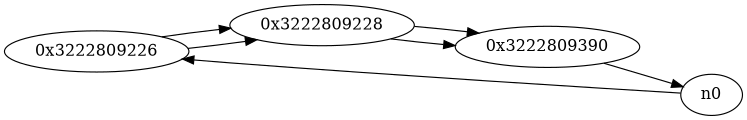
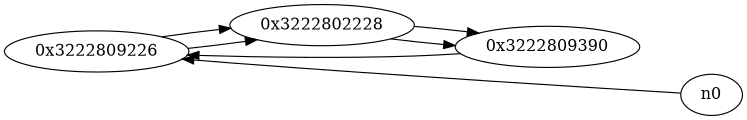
node "0x3222809228": label "0x3222809228" -> "0x3222802228"
edge "0x3222809390" -> "n0": now "0x3222809390" -> "0x3222809226"
